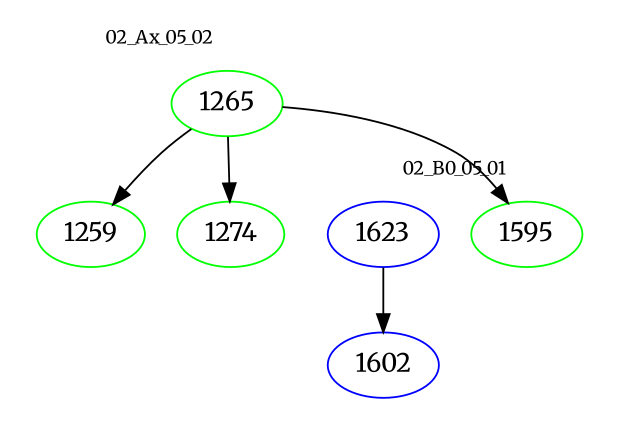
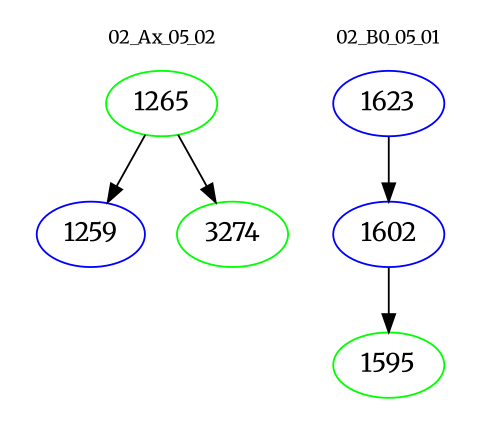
edge "1265" -> "1595": now "1602" -> "1595"
node "1259": color green -> blue
node "1274": label "1274" -> "3274"
